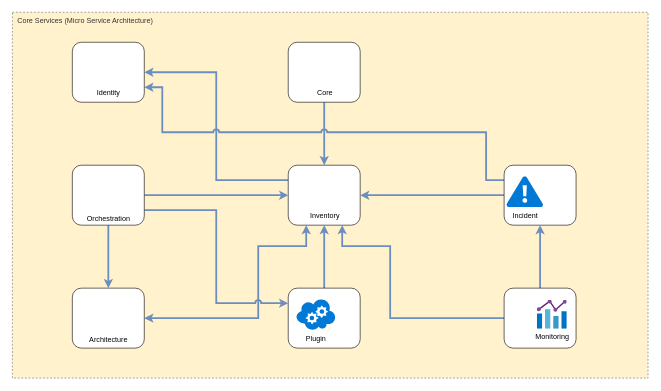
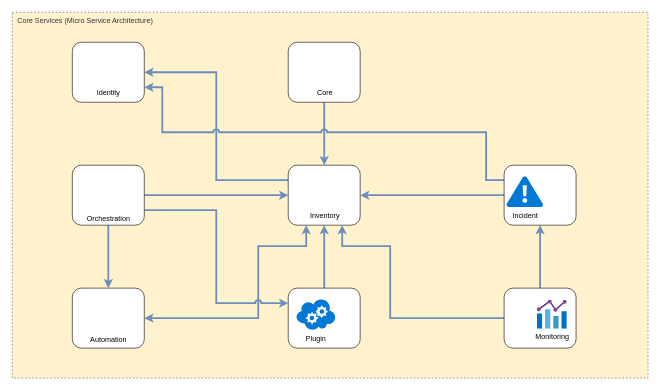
node "Architecture": label "Architecture" -> "Automation"
